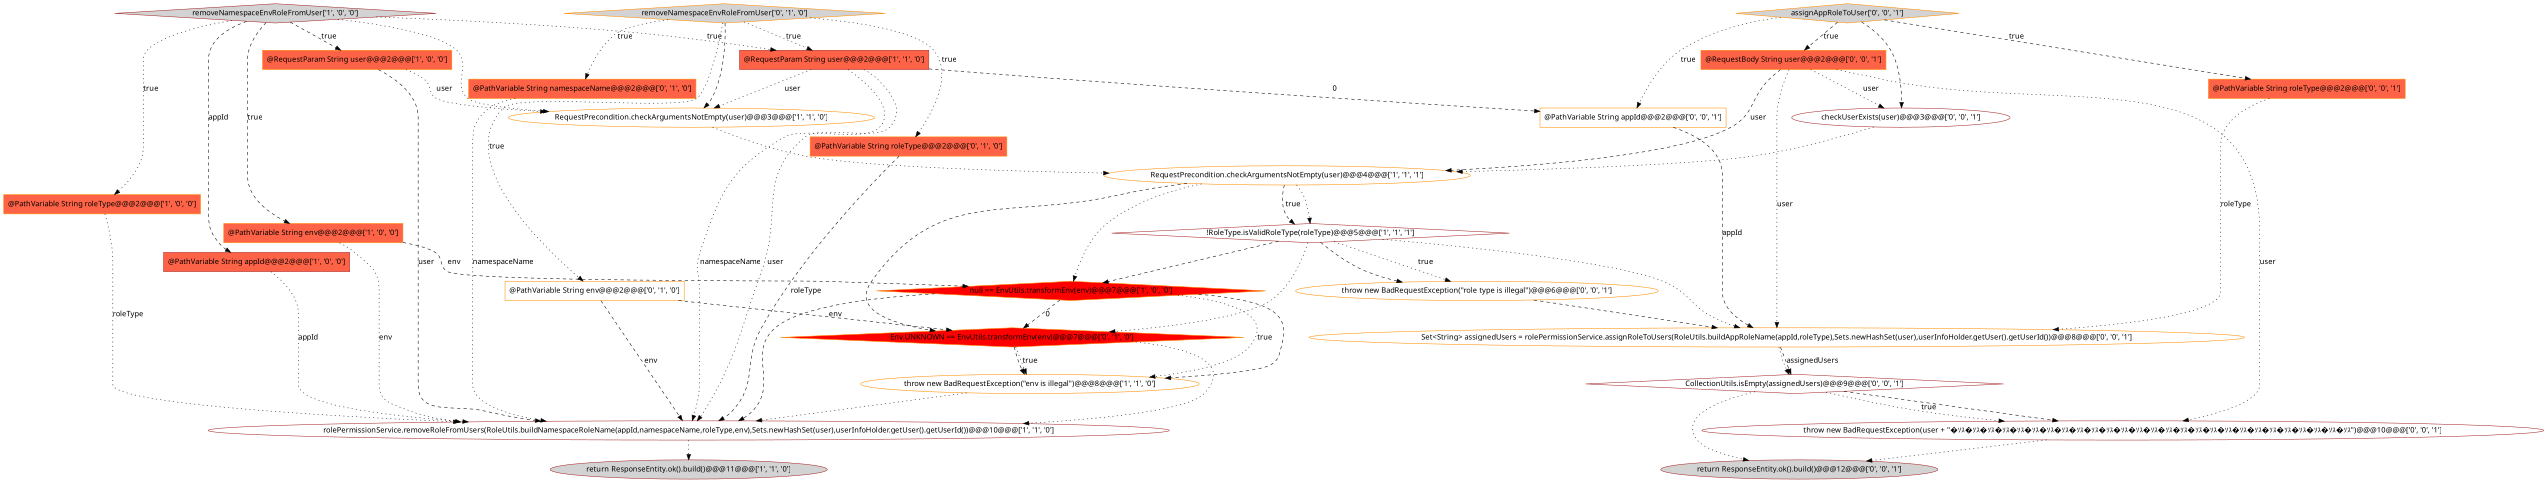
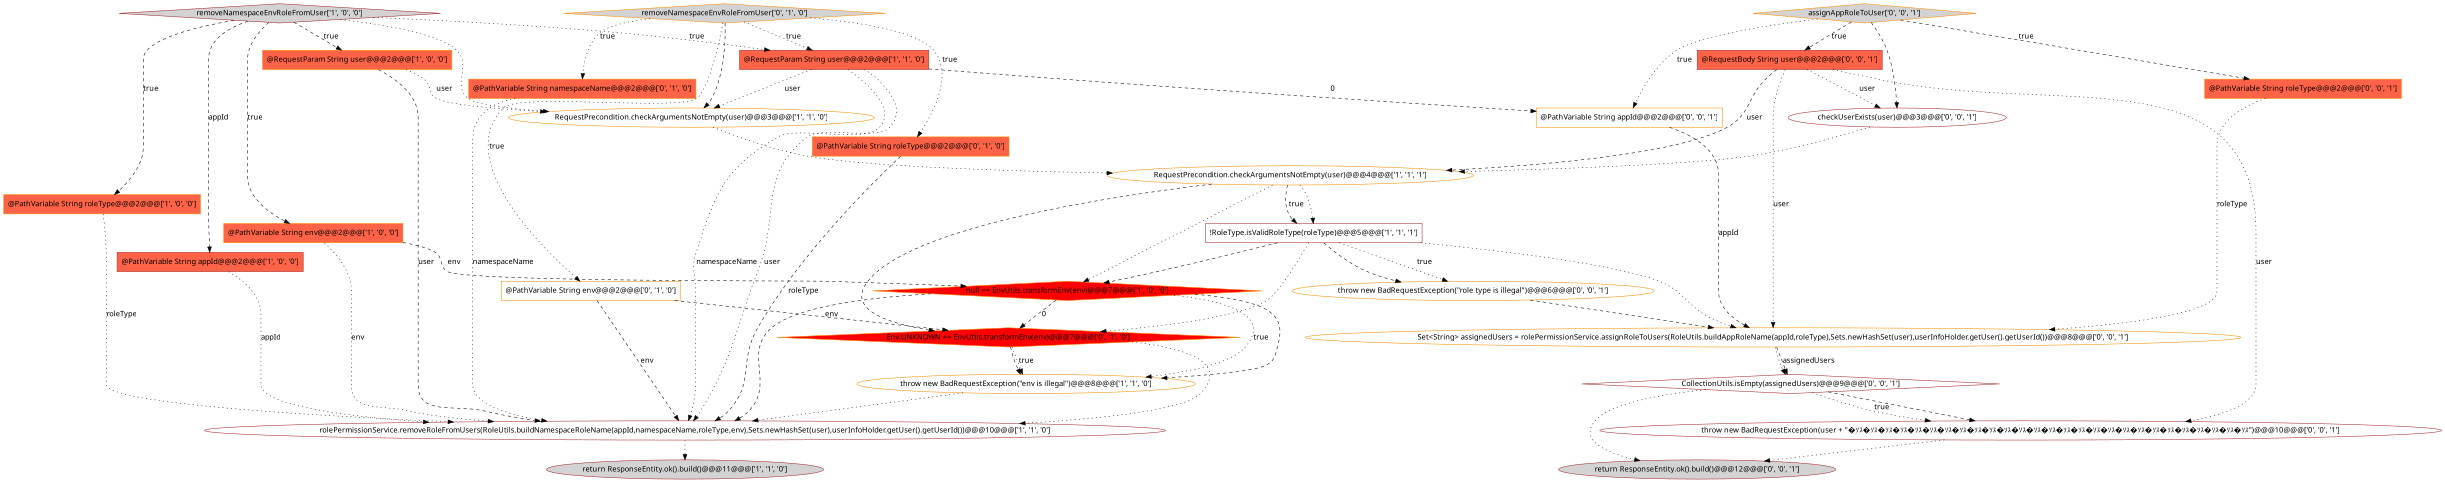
node "@RequestBody String user@@@2@@@['0', '0', '1']": color darkorange -> brown
edge "removeNamespaceEnvRoleFromUser['1', '0', '0']" -> "@PathVariable String roleType@@@2@@@['1', '0', '0']": style dotted -> dashed
node "!RoleType.isValidRoleType(roleType)@@@5@@@['1', '1', '1']": shape diamond -> box
